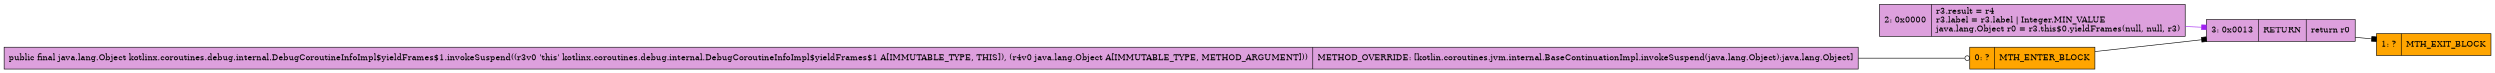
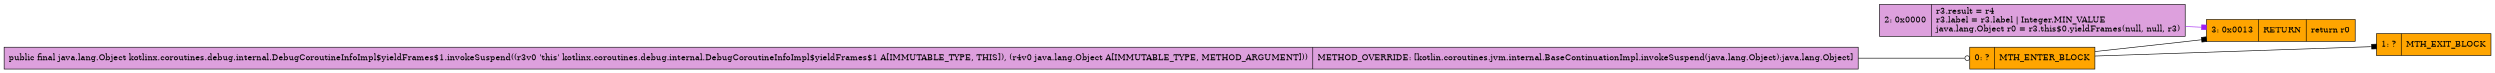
node "3: 0x0013": fillcolor plum -> orange
edge "3: 0x0013" -> "1: ?": now "0: ?" -> "1: ?"
